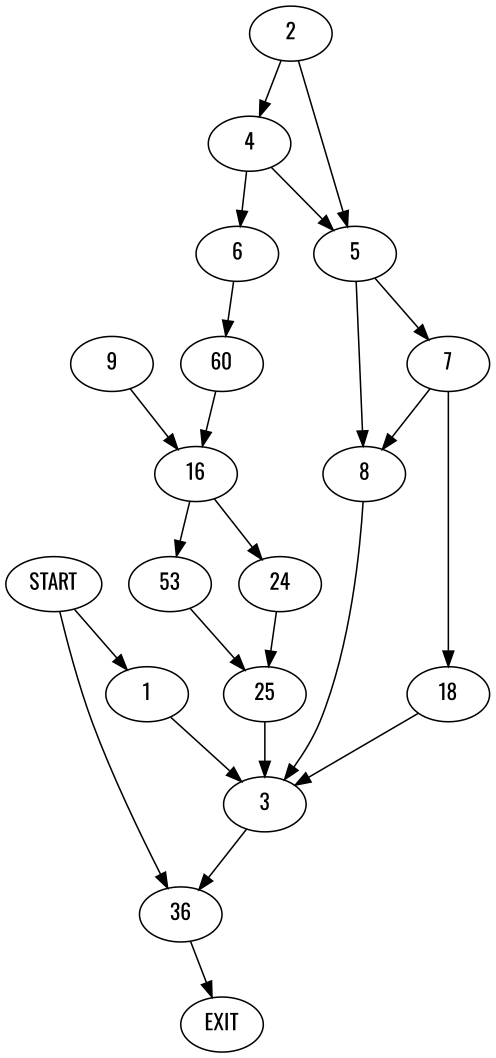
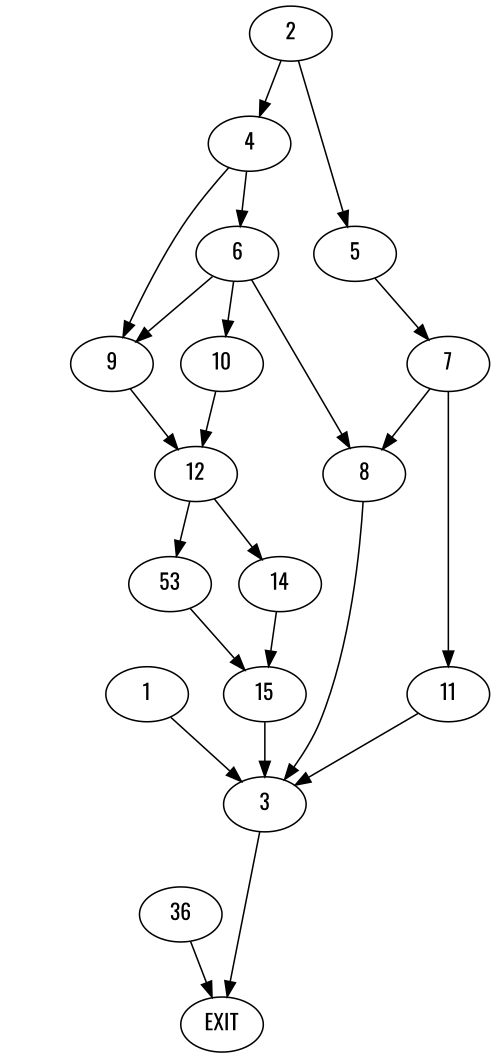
edge "4" -> "5": now "4" -> "9"
edge "6" -> "9": added
edge "5" -> "8": now "6" -> "8"
node "60": label "60" -> "10"
node "16": label "16" -> "12"
node "START": removed
node "24": label "24" -> "14"
node "25": label "25" -> "15"
node "18": label "18" -> "11"
edge "3" -> "36": now "3" -> "EXIT"
